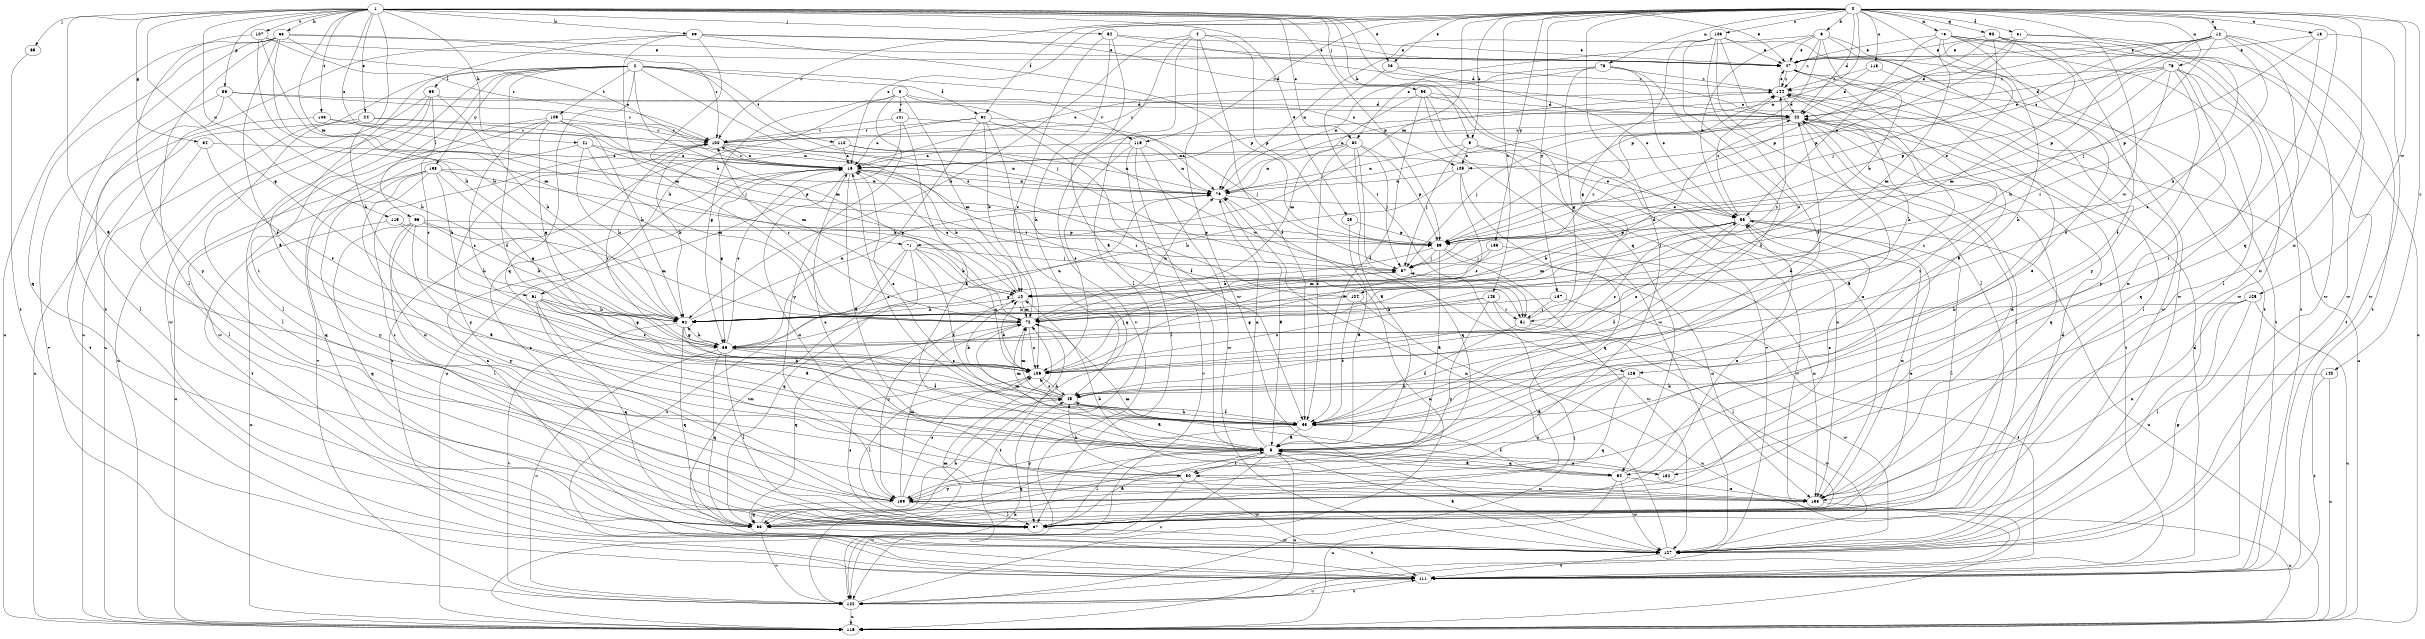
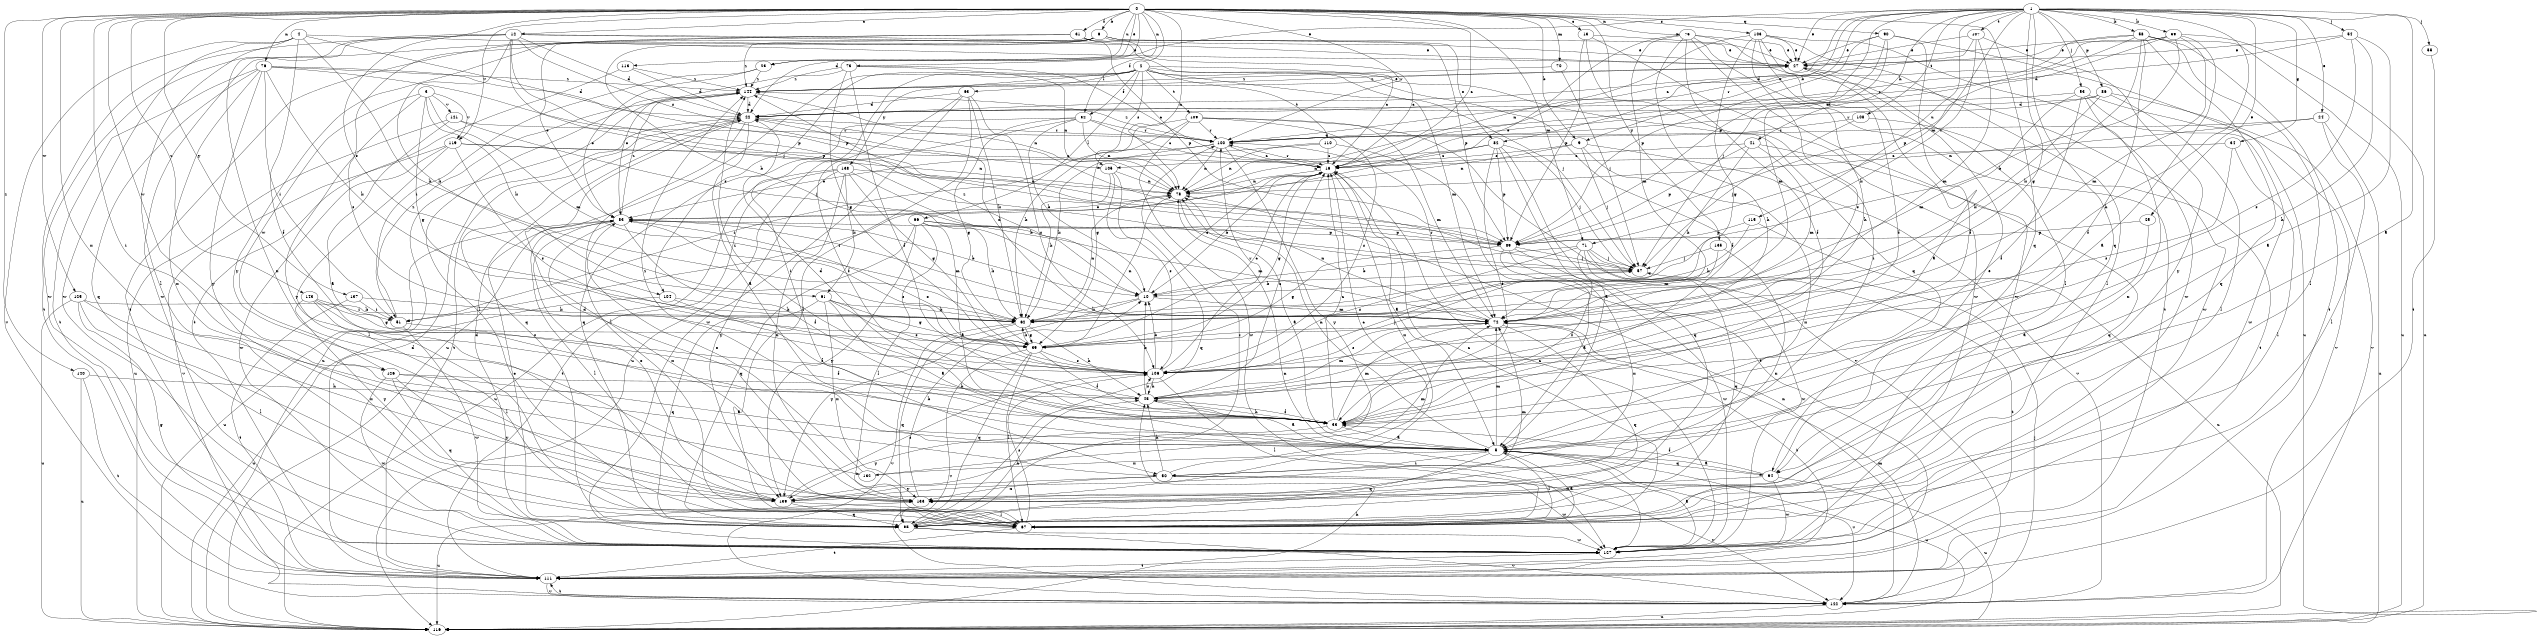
node "70": added
